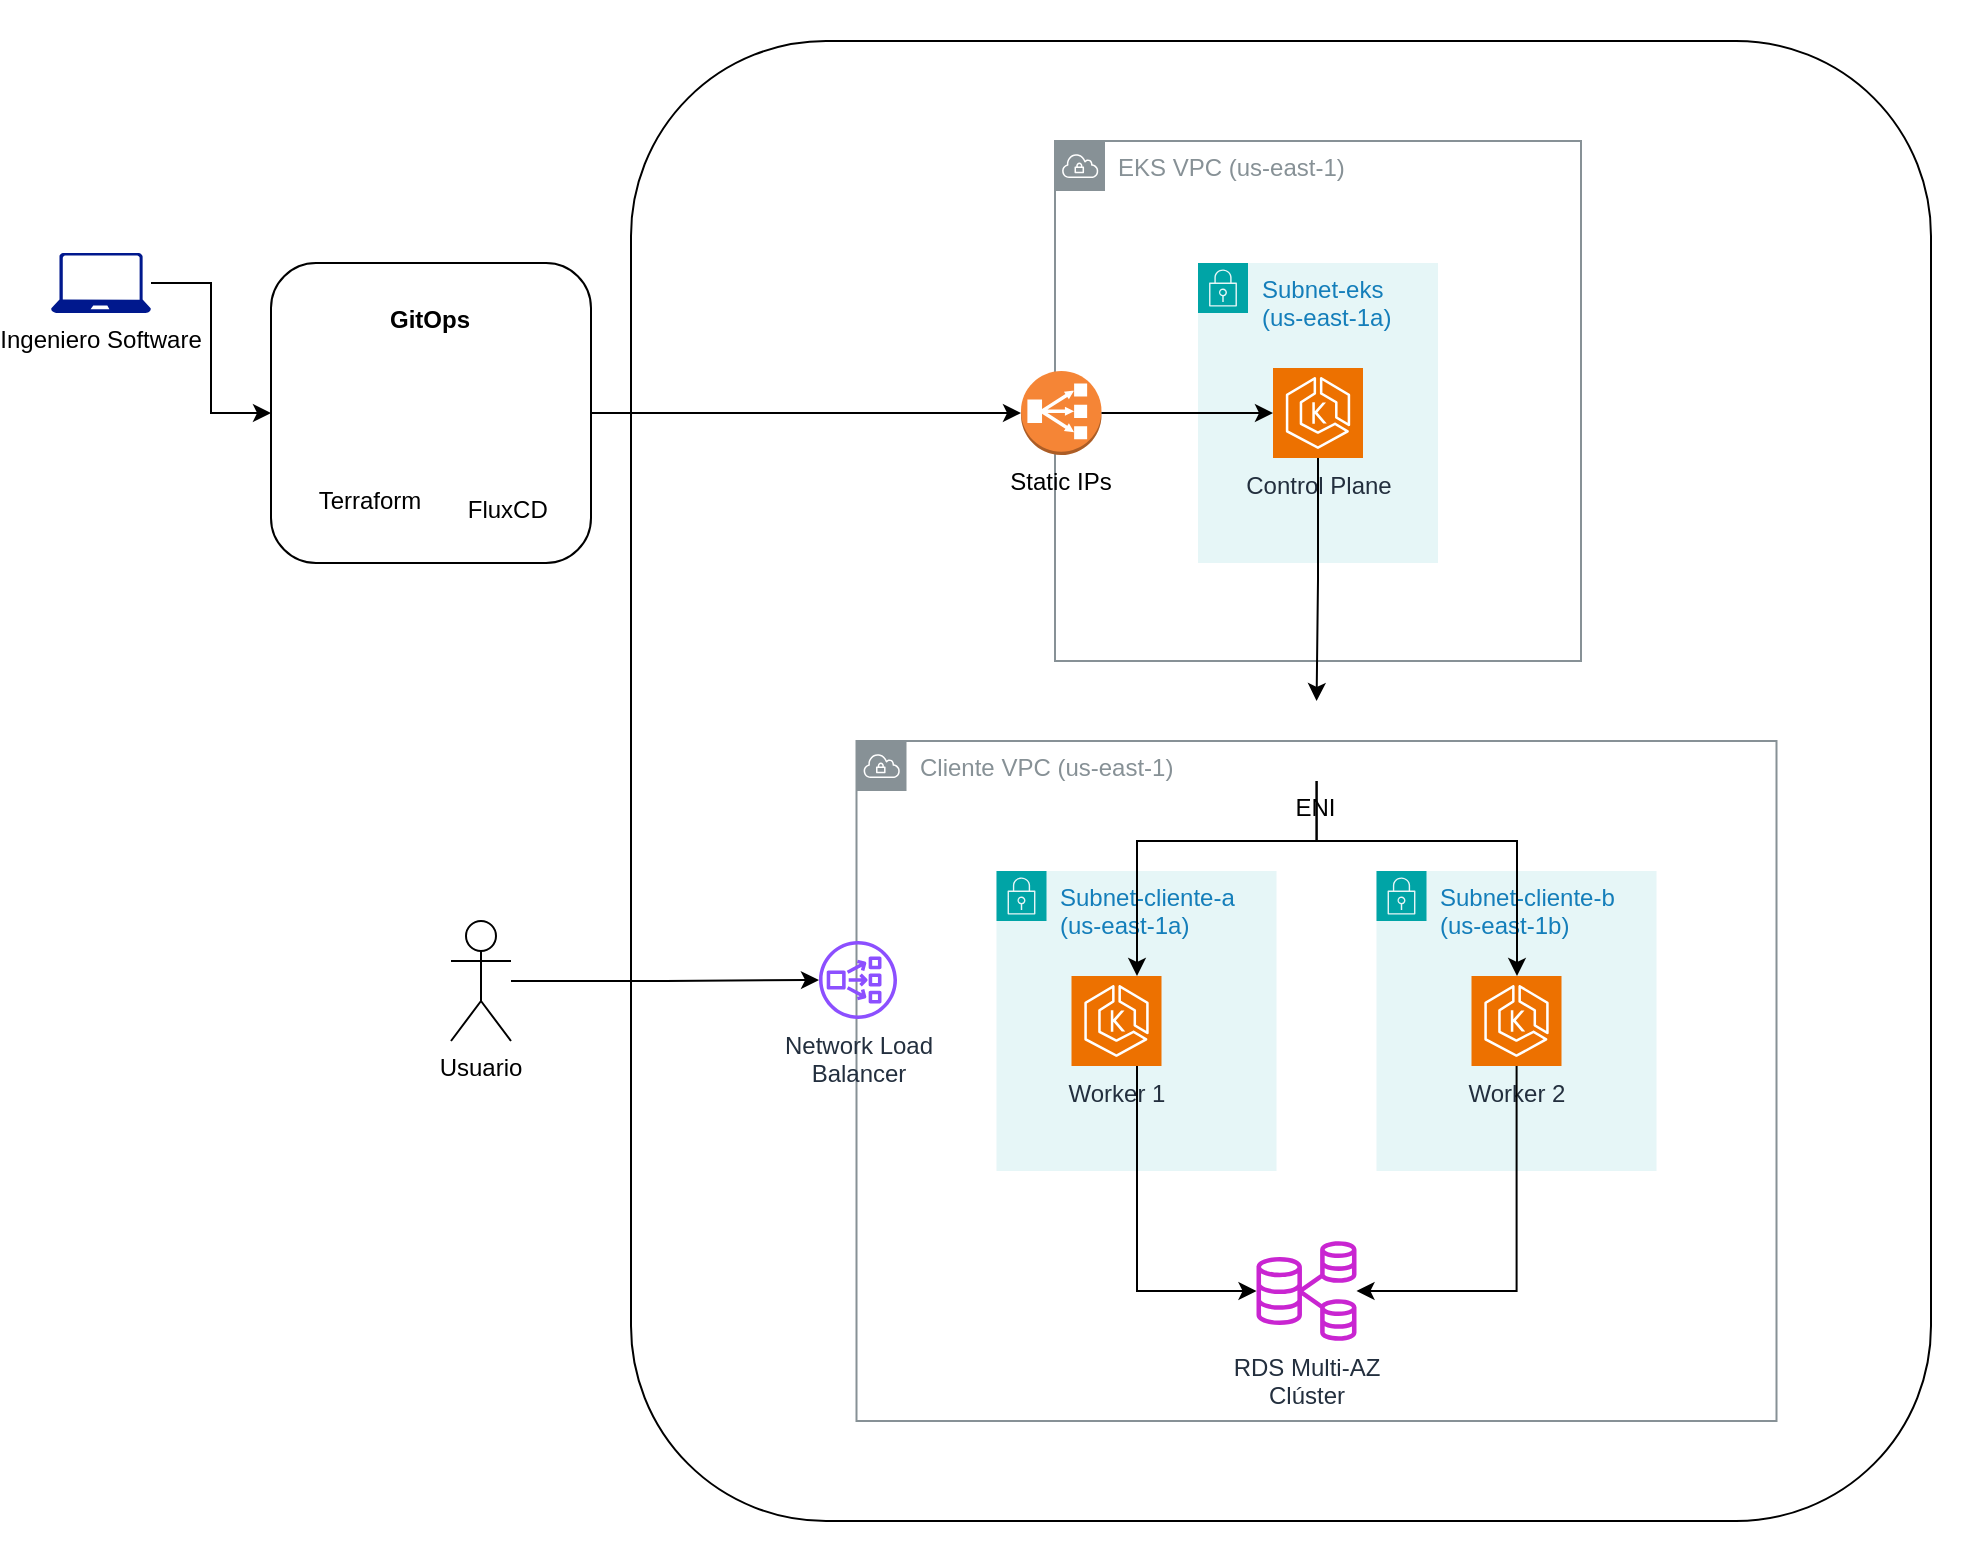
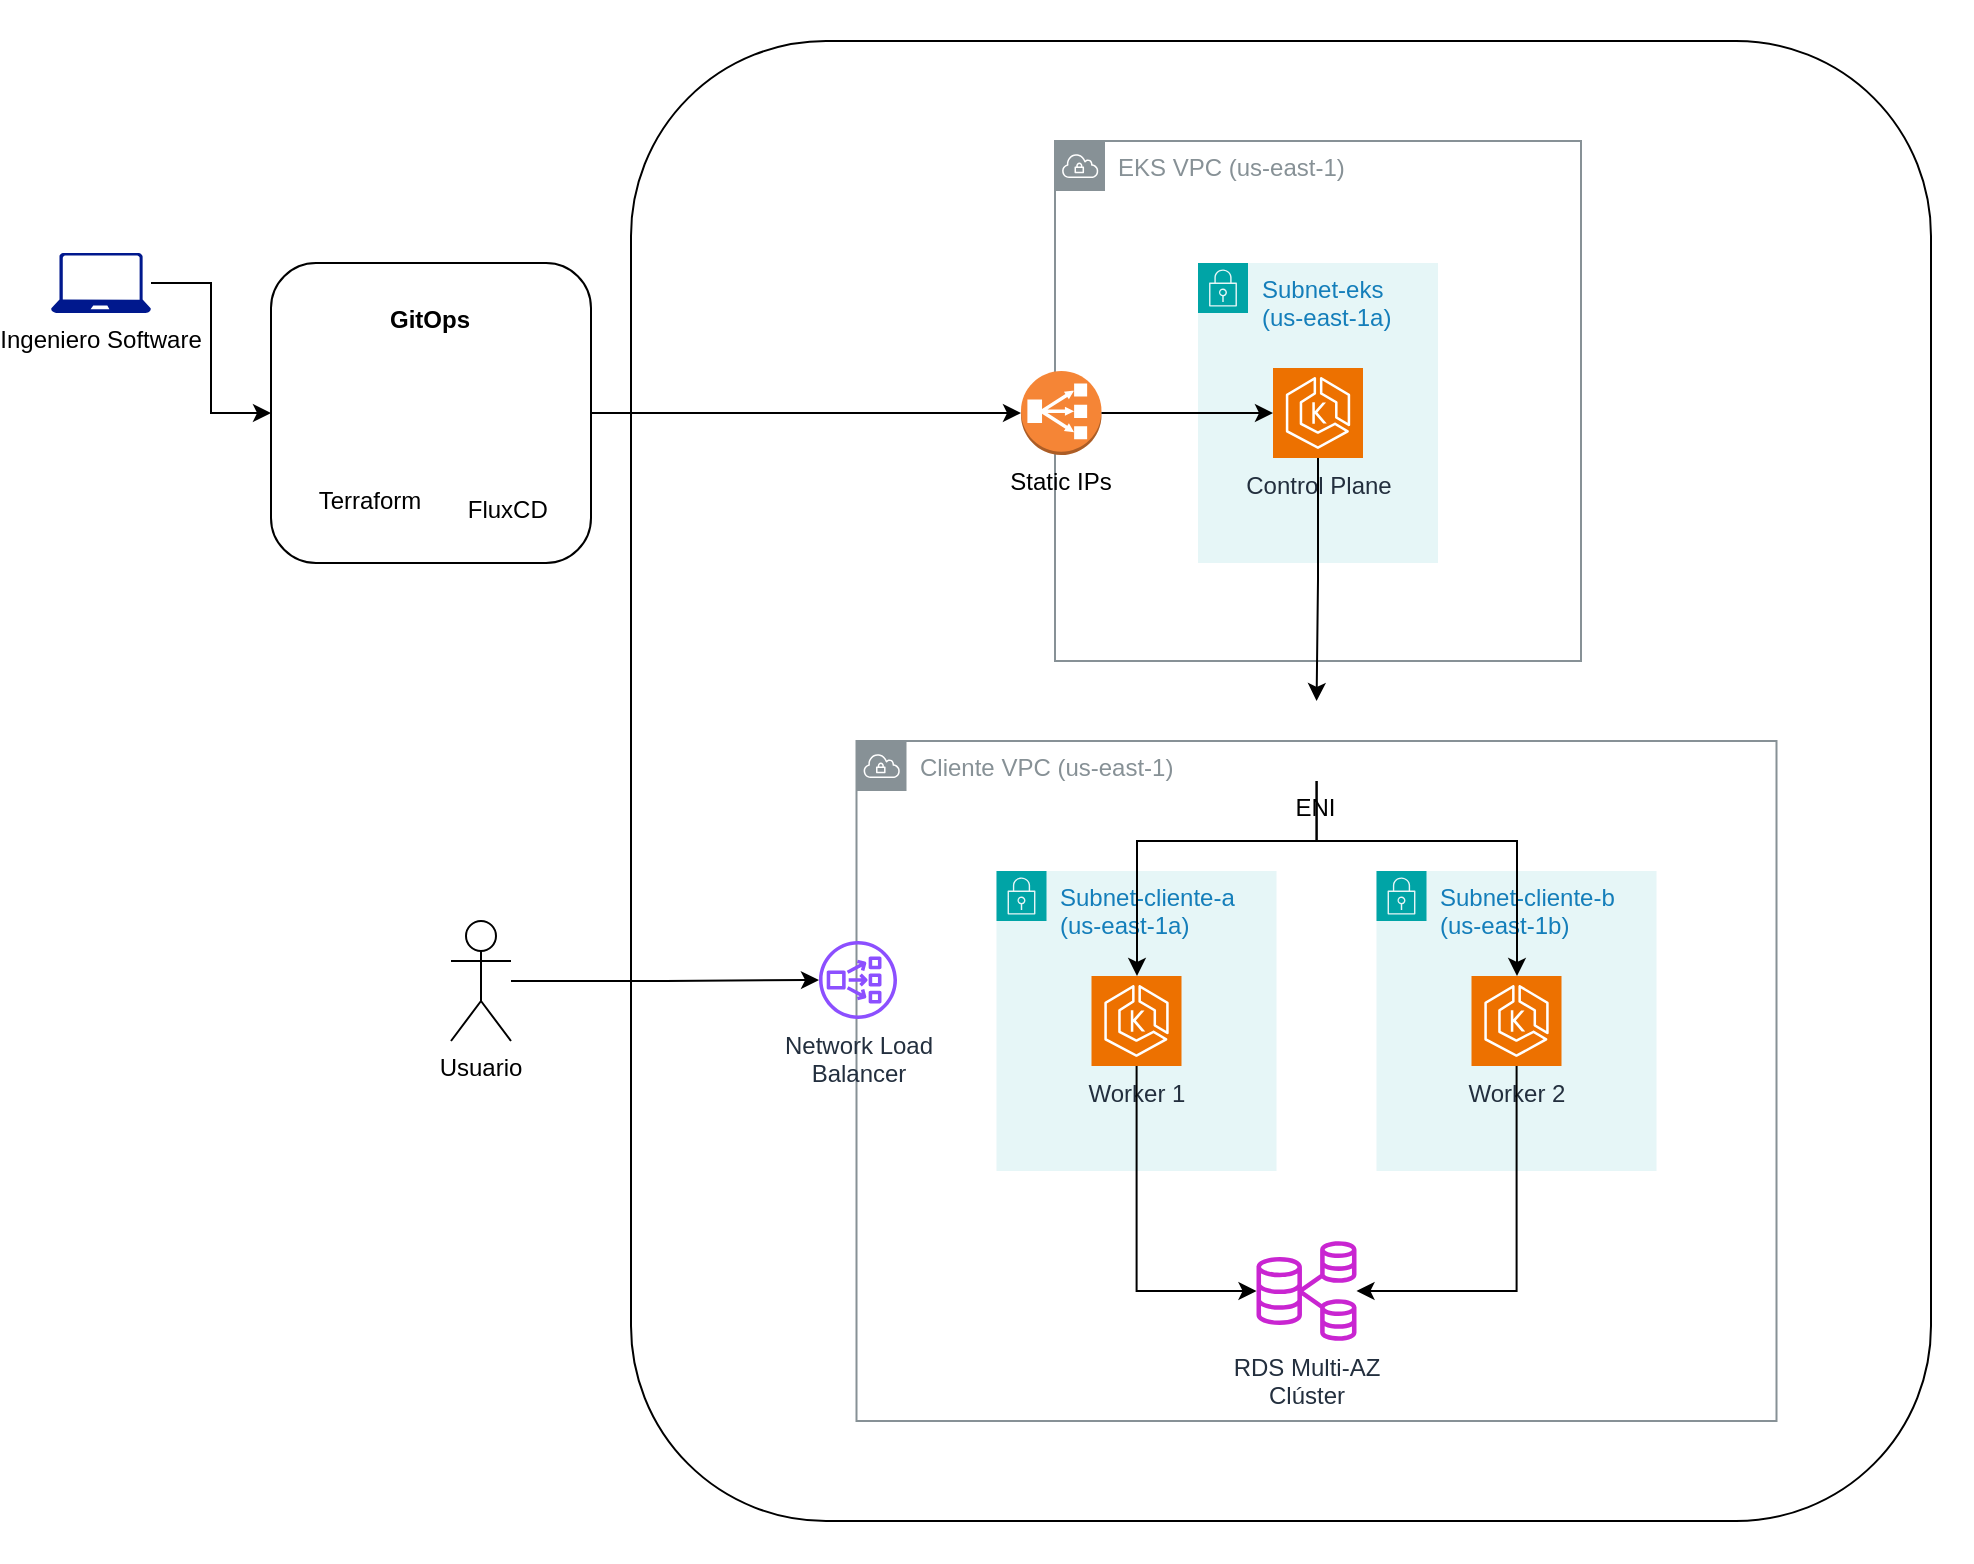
node "Worker 1": moved (1117, 1021) -> (1137, 1021)
